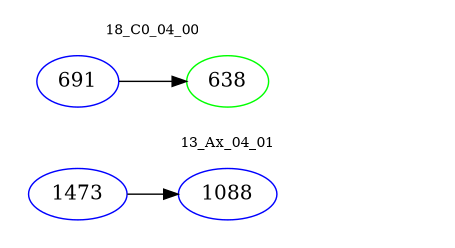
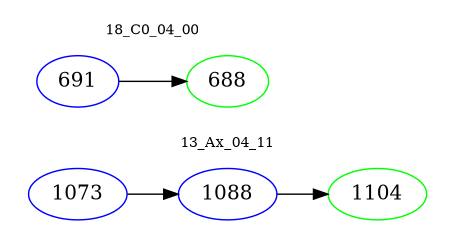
node "638": label "638" -> "688"
cluster "13_Ax_04_01": label "13_Ax_04_01" -> "13_Ax_04_11"
node "1473": label "1473" -> "1073"
node "1104": added
